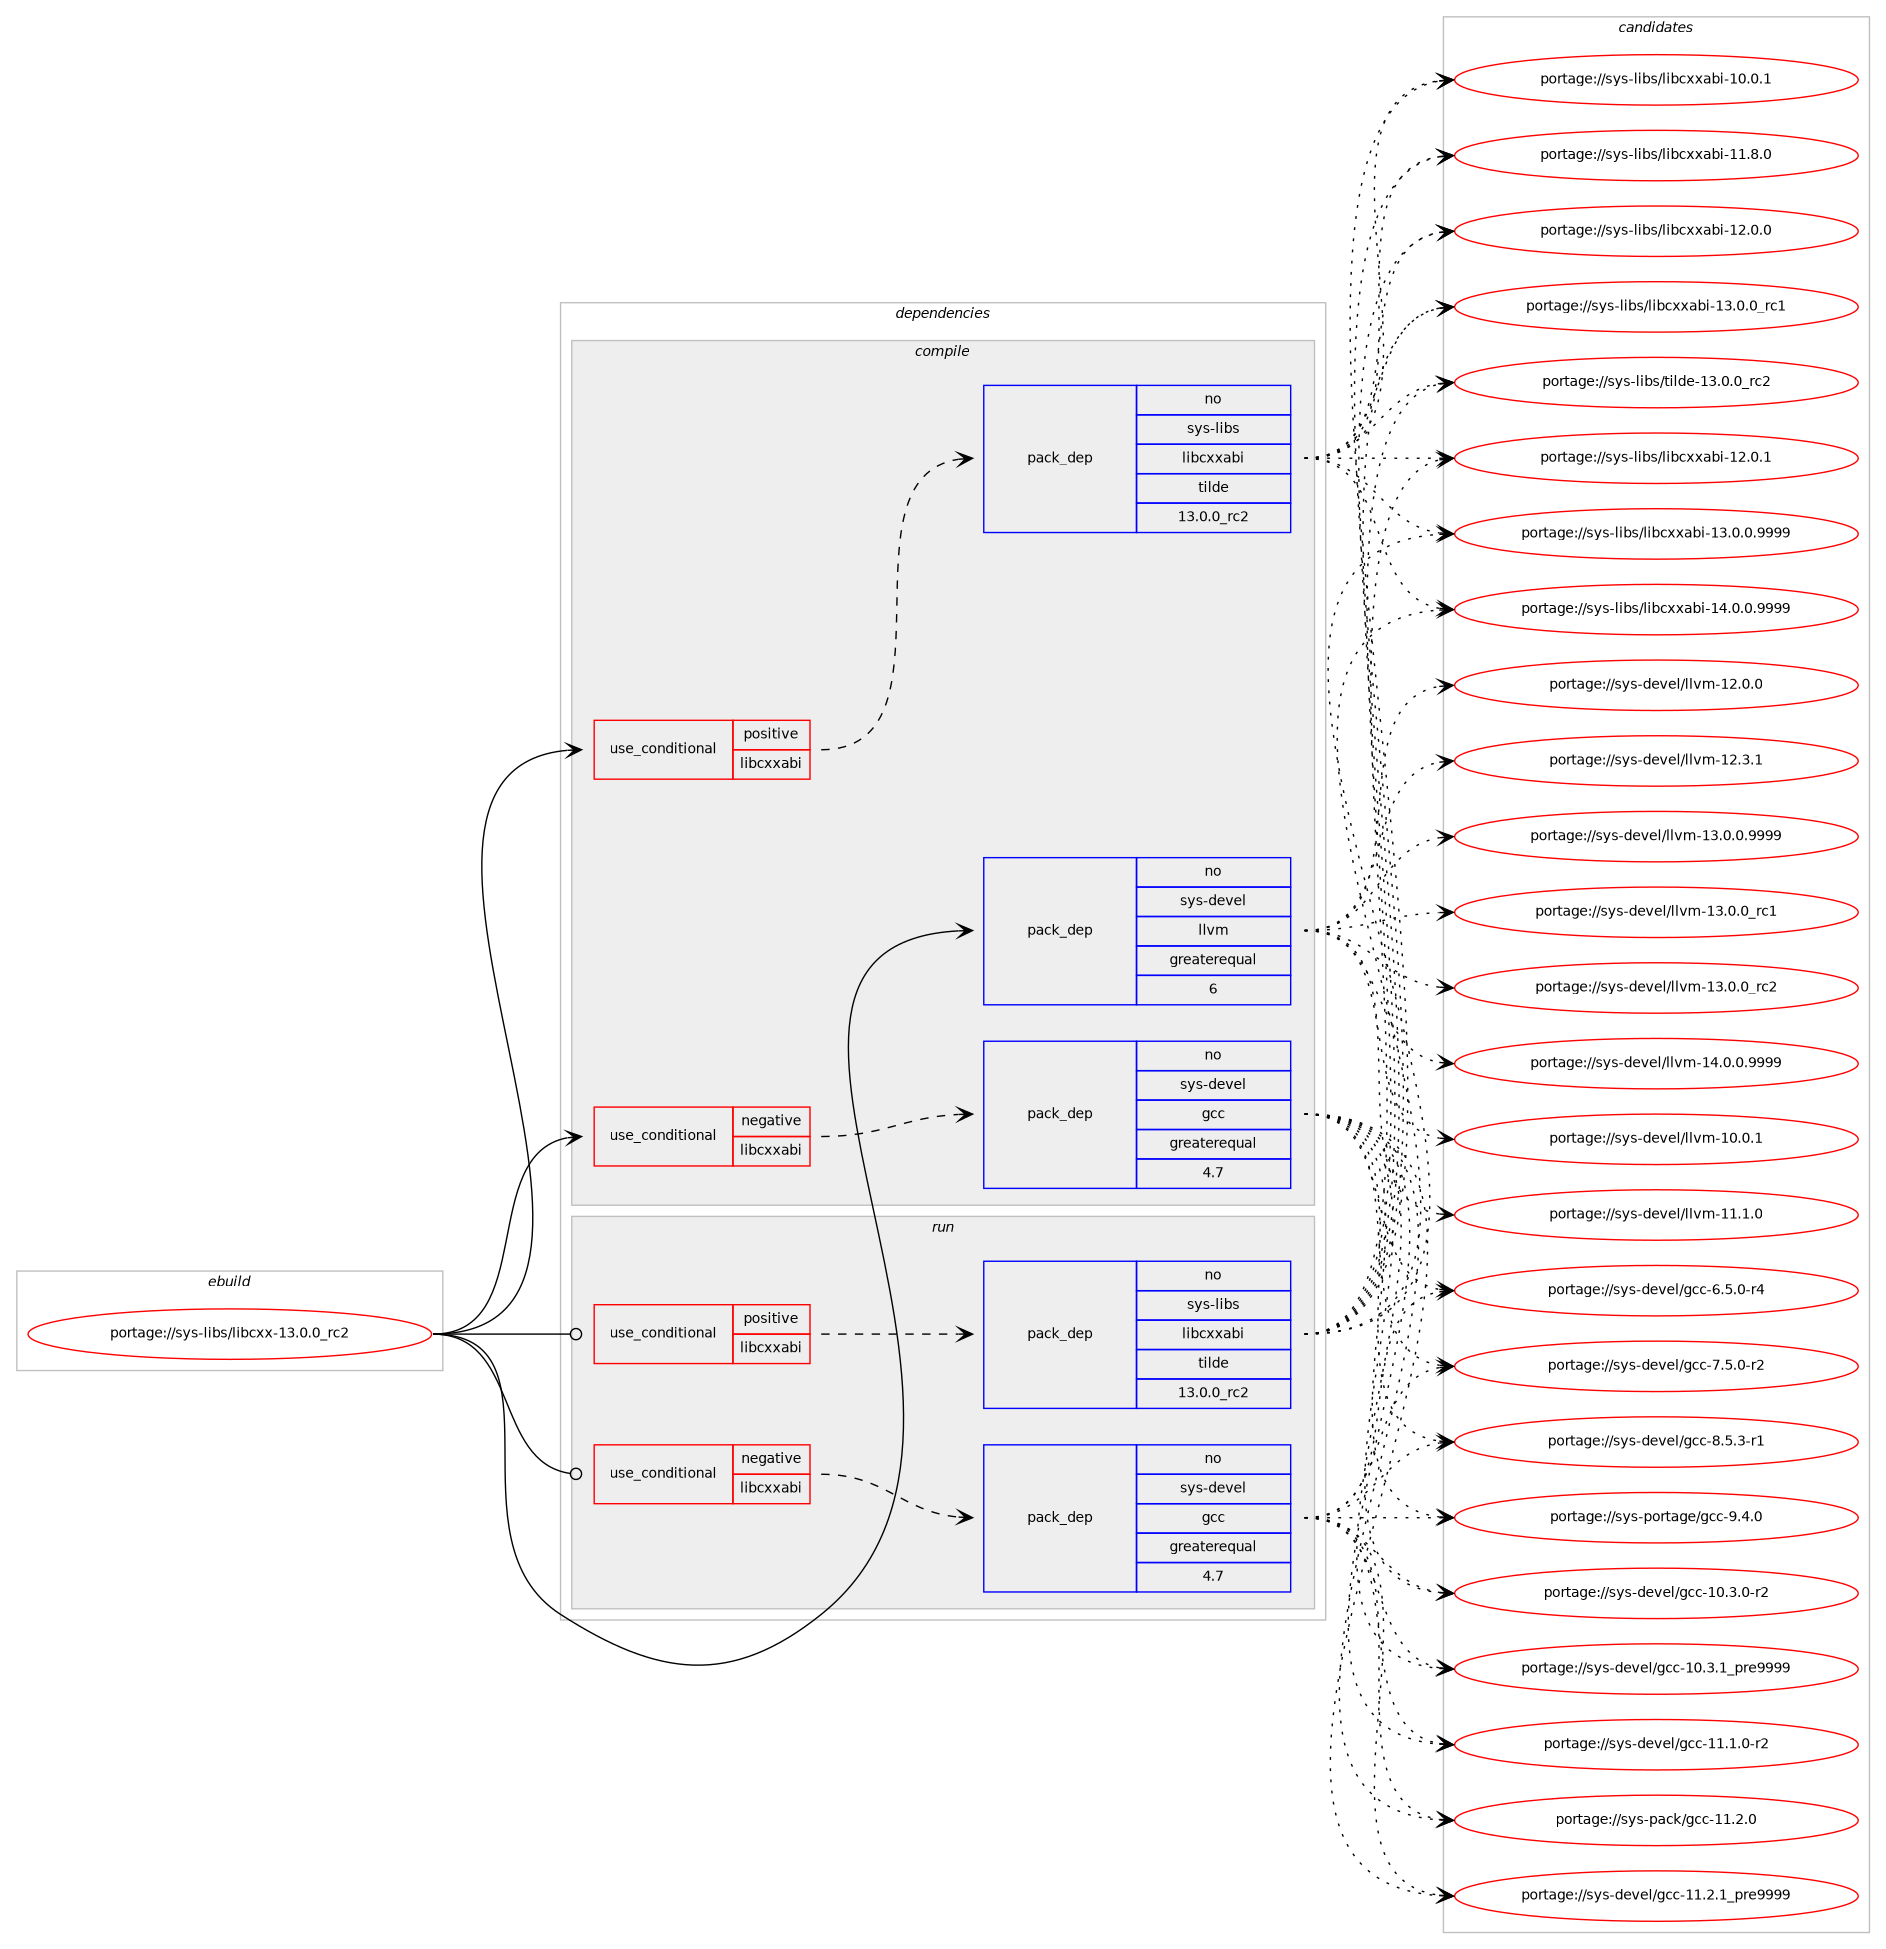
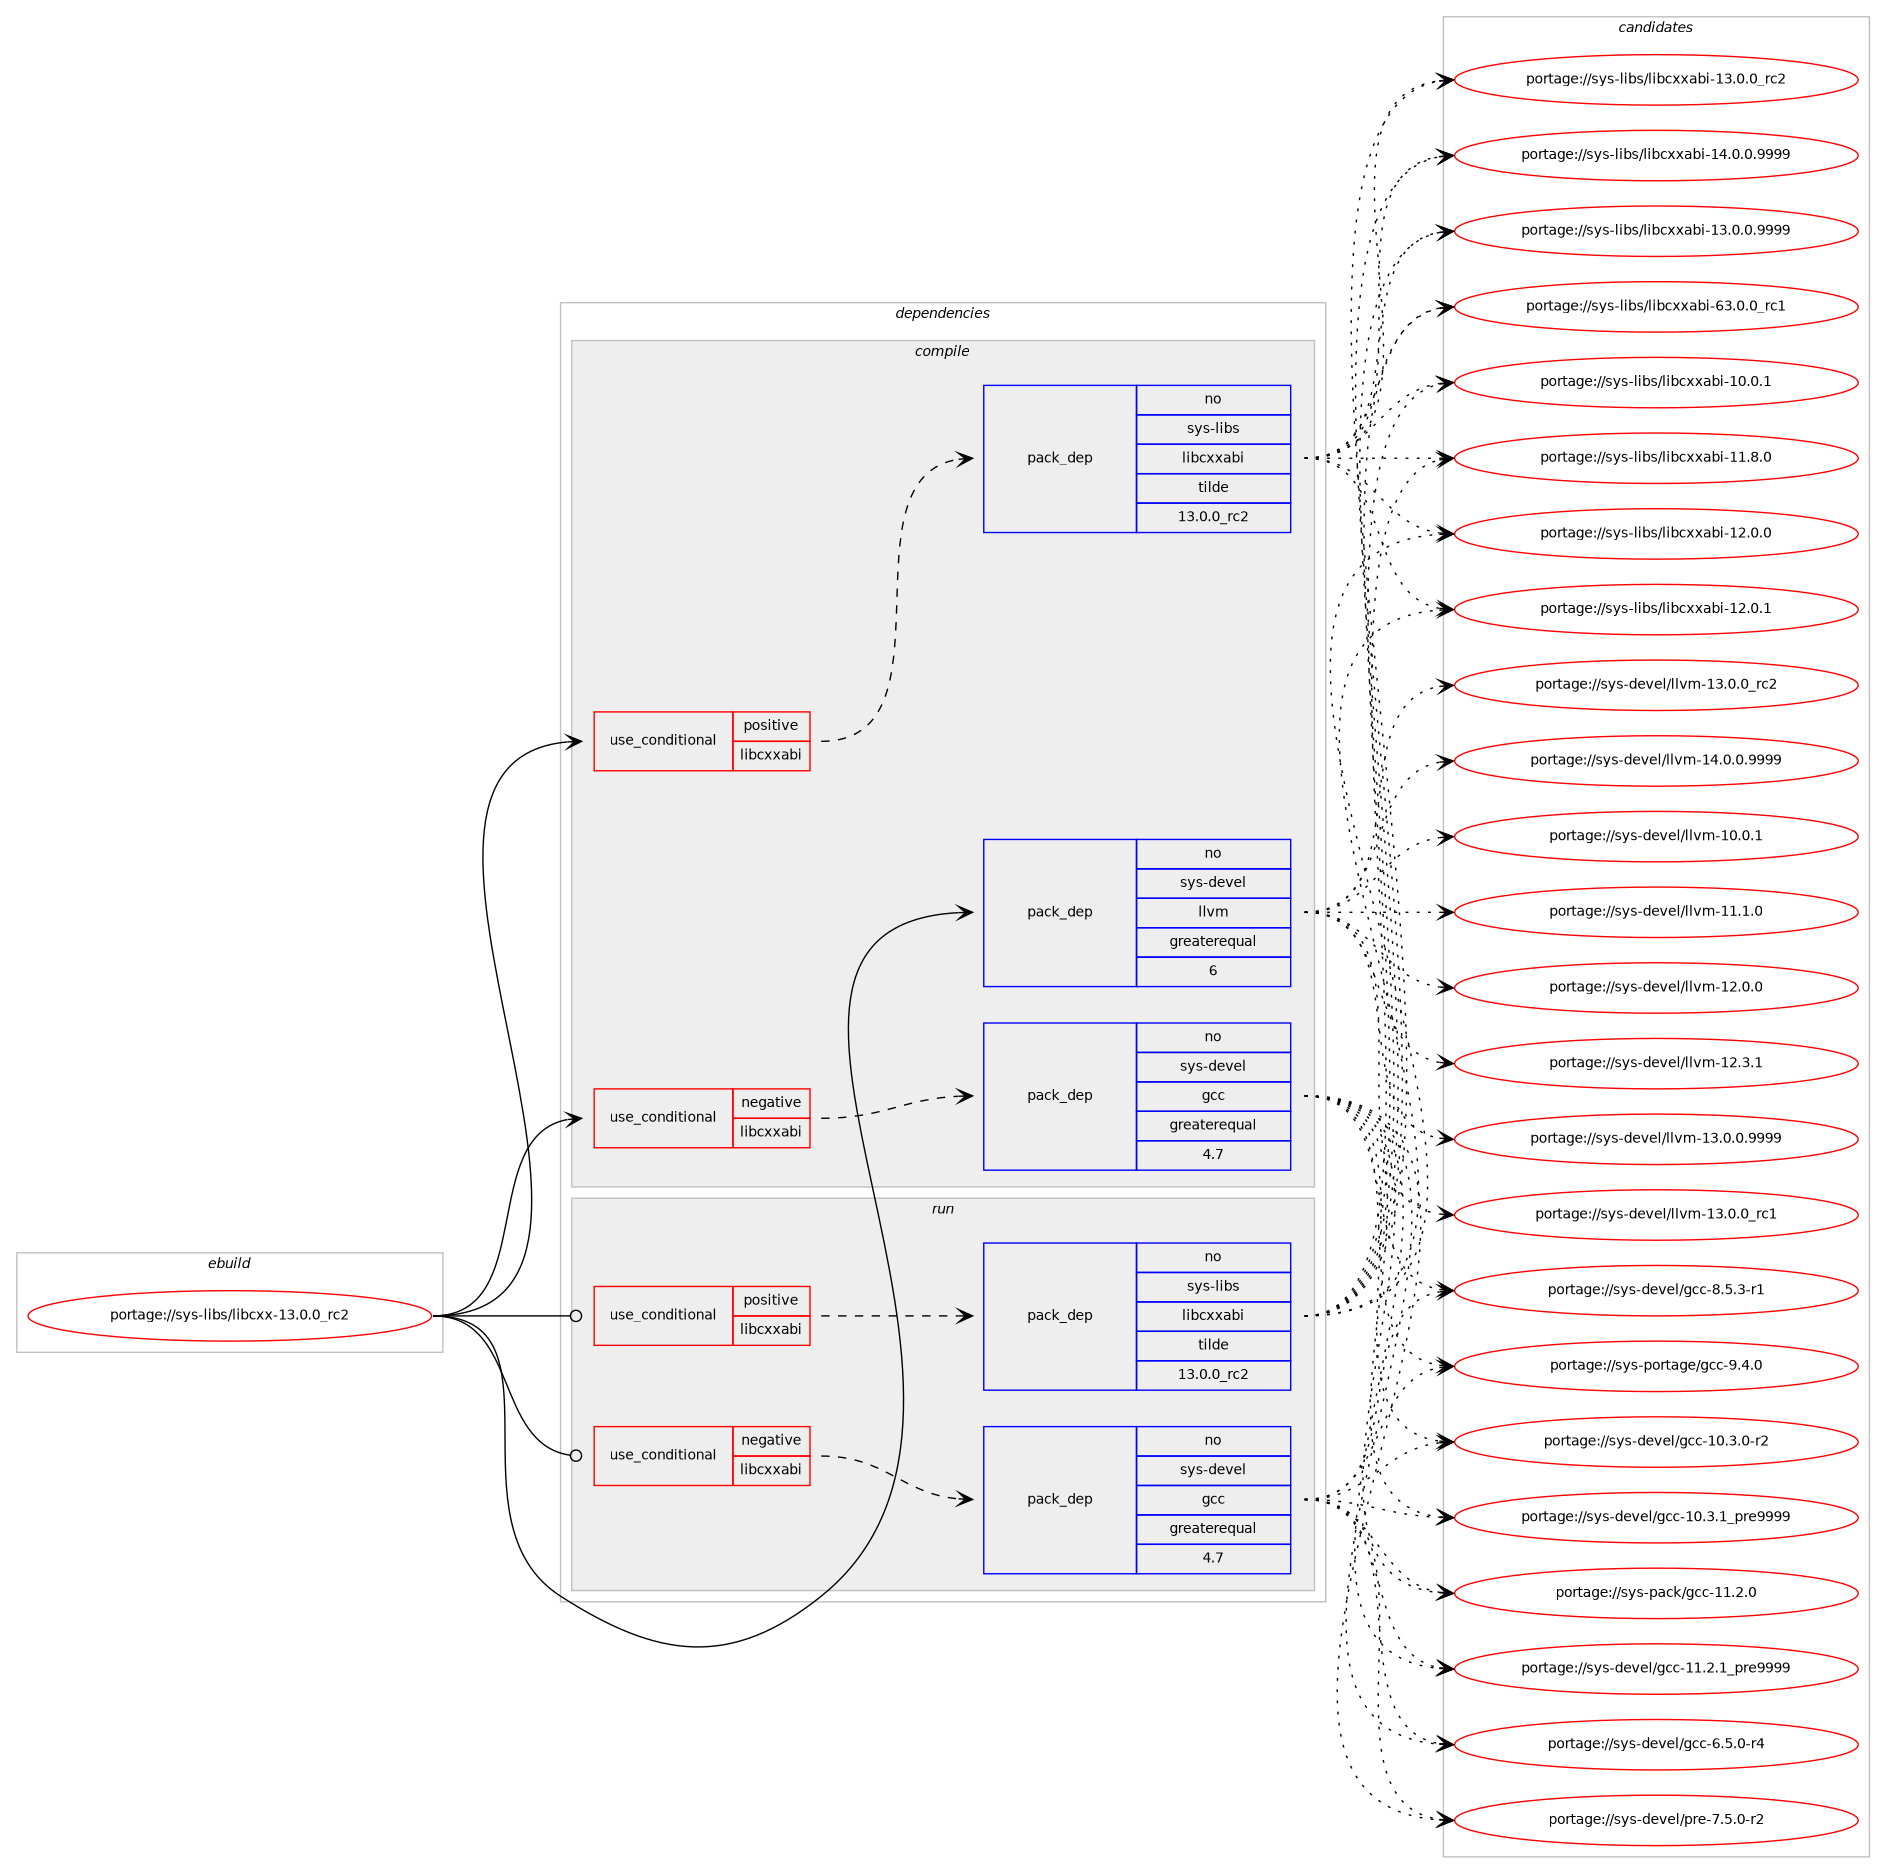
node "portage://sys-libs/libcxxabi-13.0.0_rc1": label "portage://sys-libs/libcxxabi-13.0.0_rc1" -> "portage://sys-libs/libcxxabi-63.0.0_rc1"
node "portage://sys-libs/tilde-13.0.0_rc2": label "portage://sys-libs/tilde-13.0.0_rc2" -> "portage://sys-libs/libcxxabi-13.0.0_rc2"
node "portage://sys-devel/gcc-7.5.0-r2": label "portage://sys-devel/gcc-7.5.0-r2" -> "portage://sys-devel/pre-7.5.0-r2"
node "portage://sys-devel/gcc-11.1.0-r2": removed
